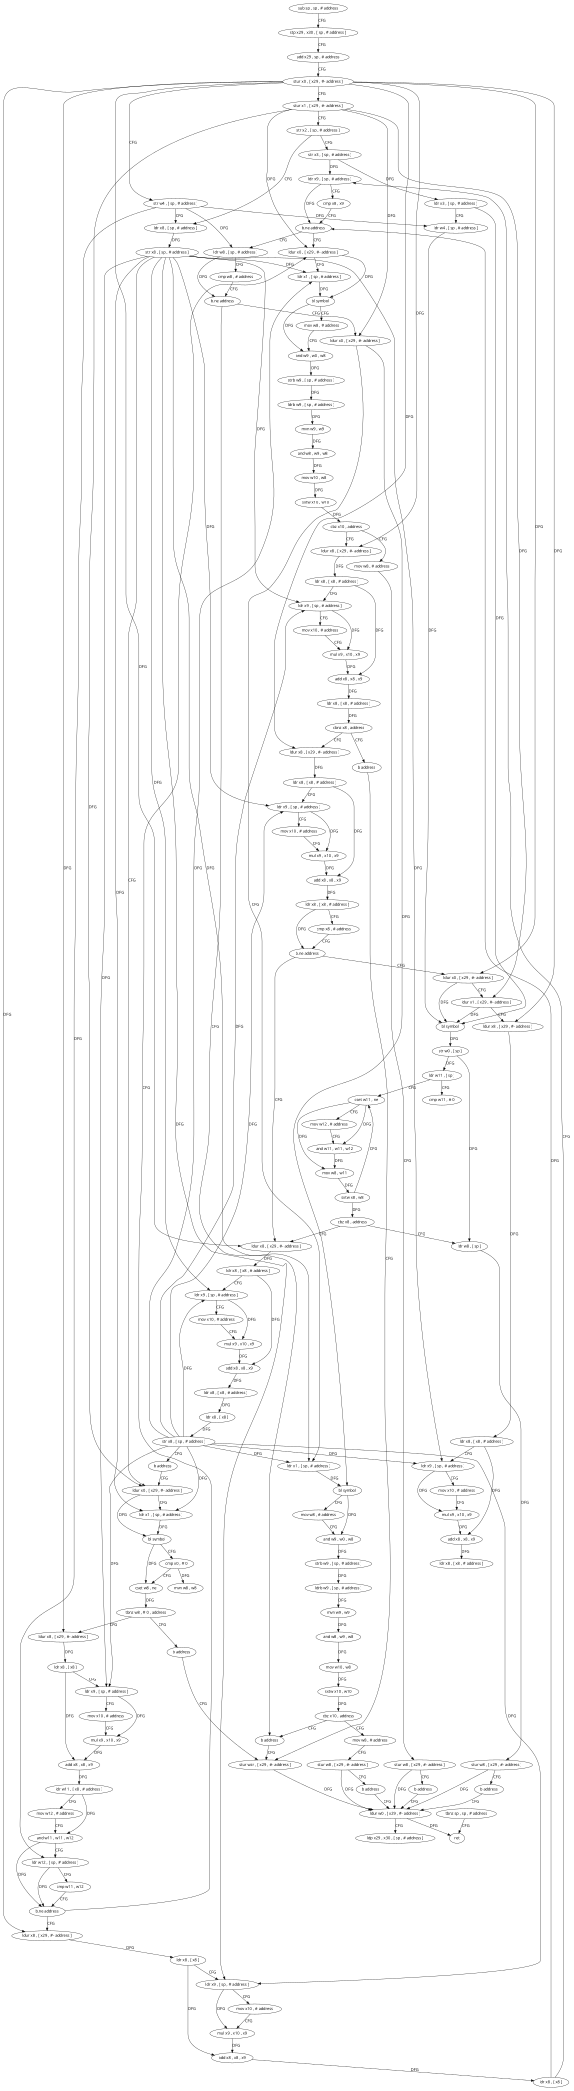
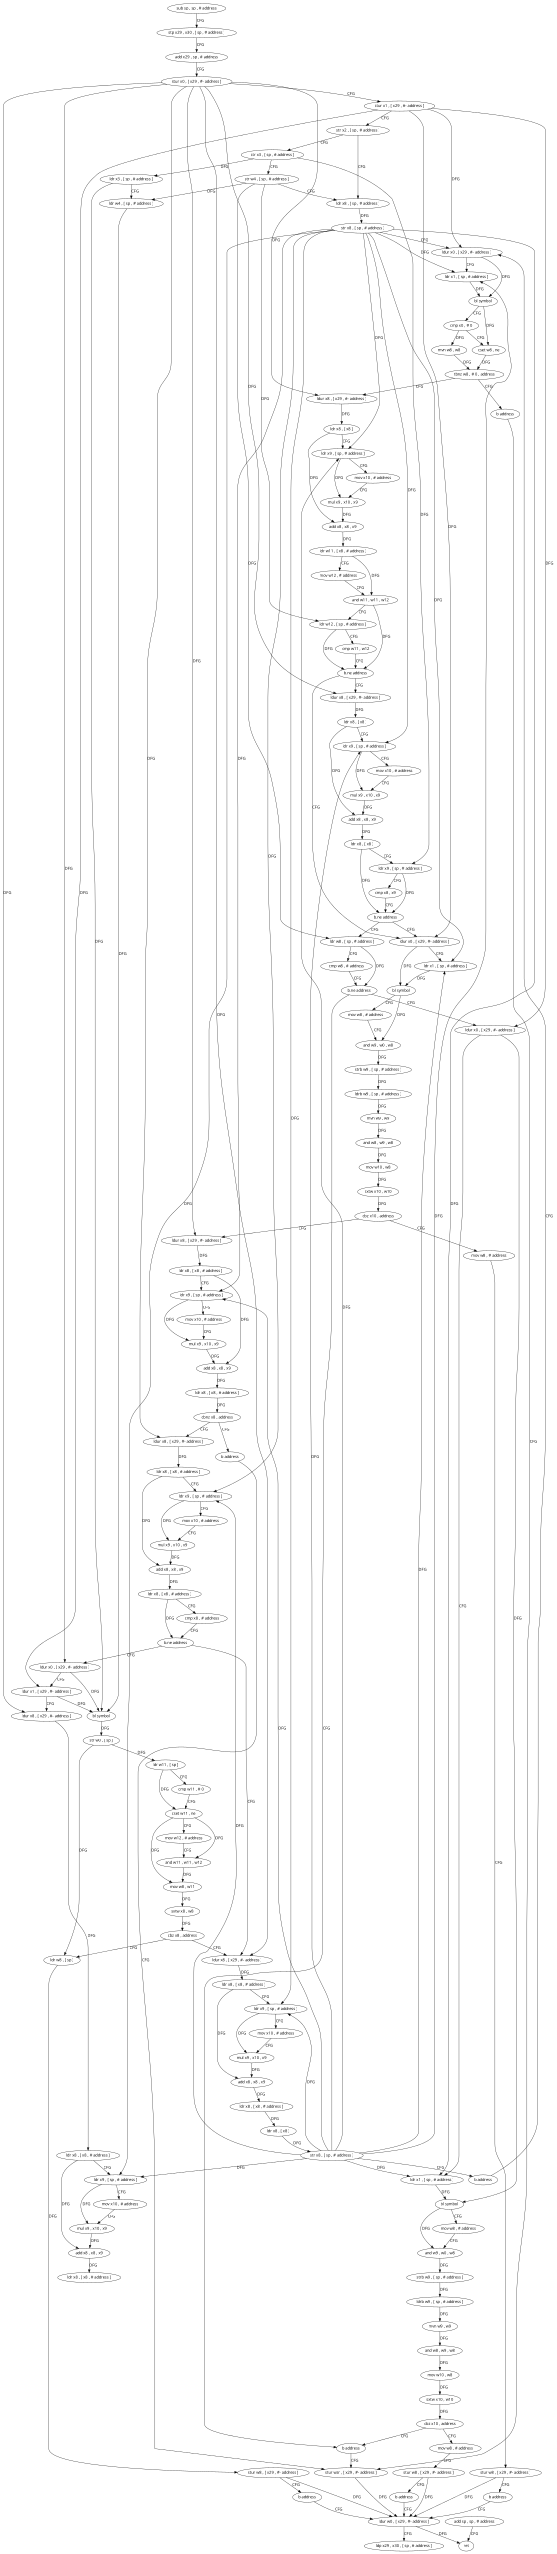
edge "stur x0 , [ x29 , #- address ]" -> "str w4 , [ sp , # address ]": now "str x3 , [ sp , # address ]" -> "str w4 , [ sp , # address ]"
edge "mvn w8 , w8" -> "tbnz w8 , # 0 , address": added, label "DFG"
edge "ldr w11 , [ sp ]" -> "cset w11 , ne": label "CFG" -> "DFG"
edge "sxtw x8 , w8" -> "cset w11 , ne": now "cmp w11 , # 0" -> "cset w11 , ne"
node "tbnz sp , sp , # address": label "tbnz sp , sp , # address" -> "add sp , sp , # address"
